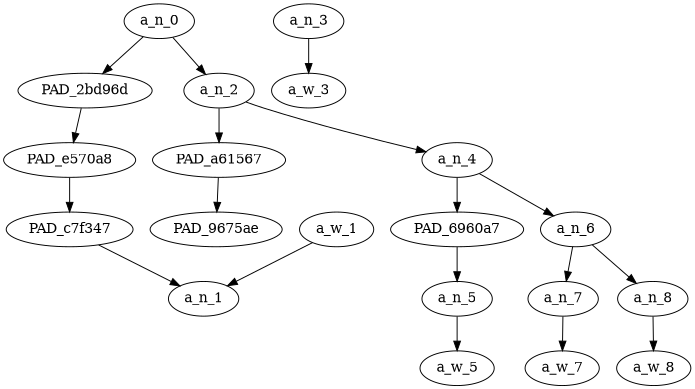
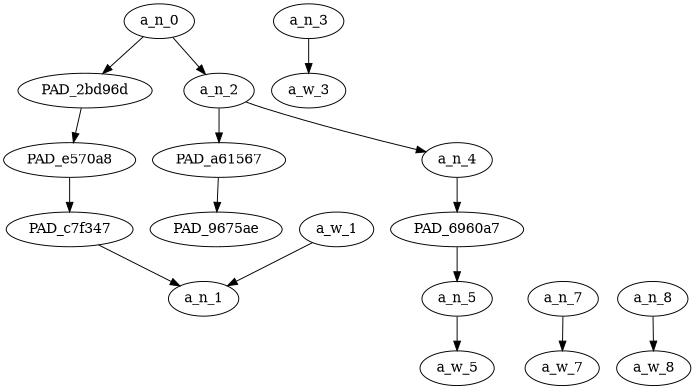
node "a_n_6": removed
